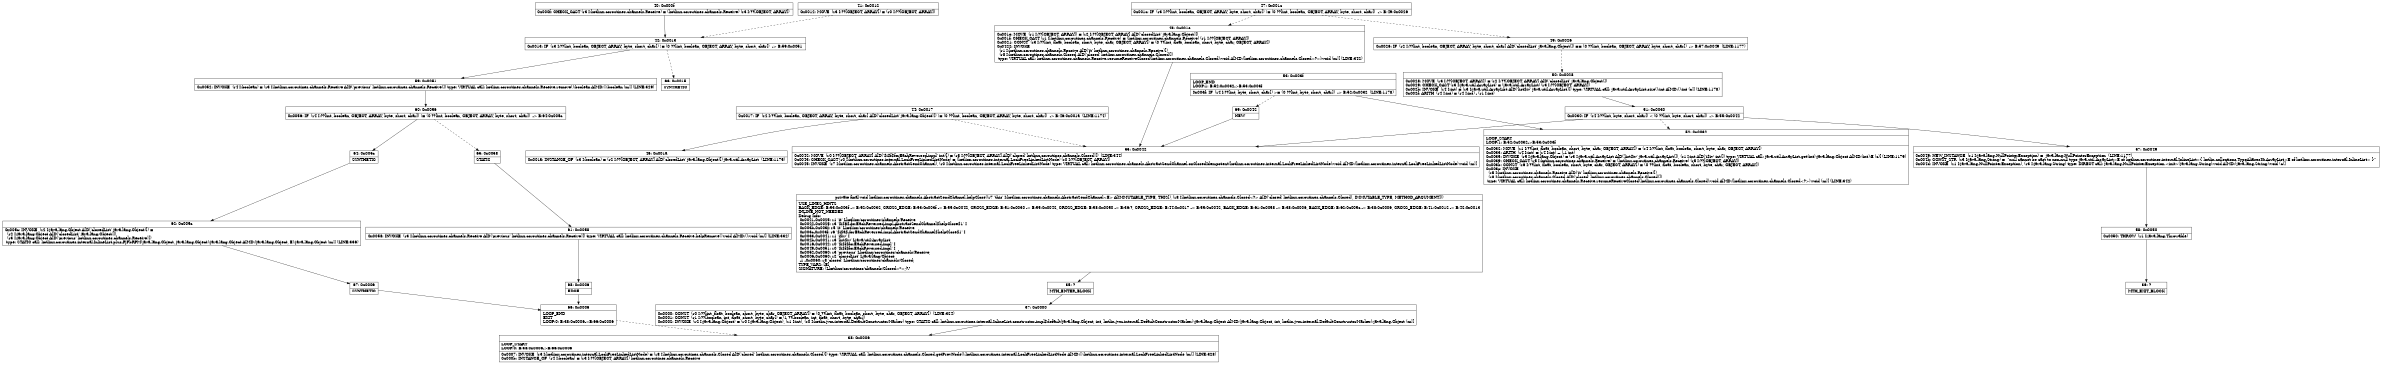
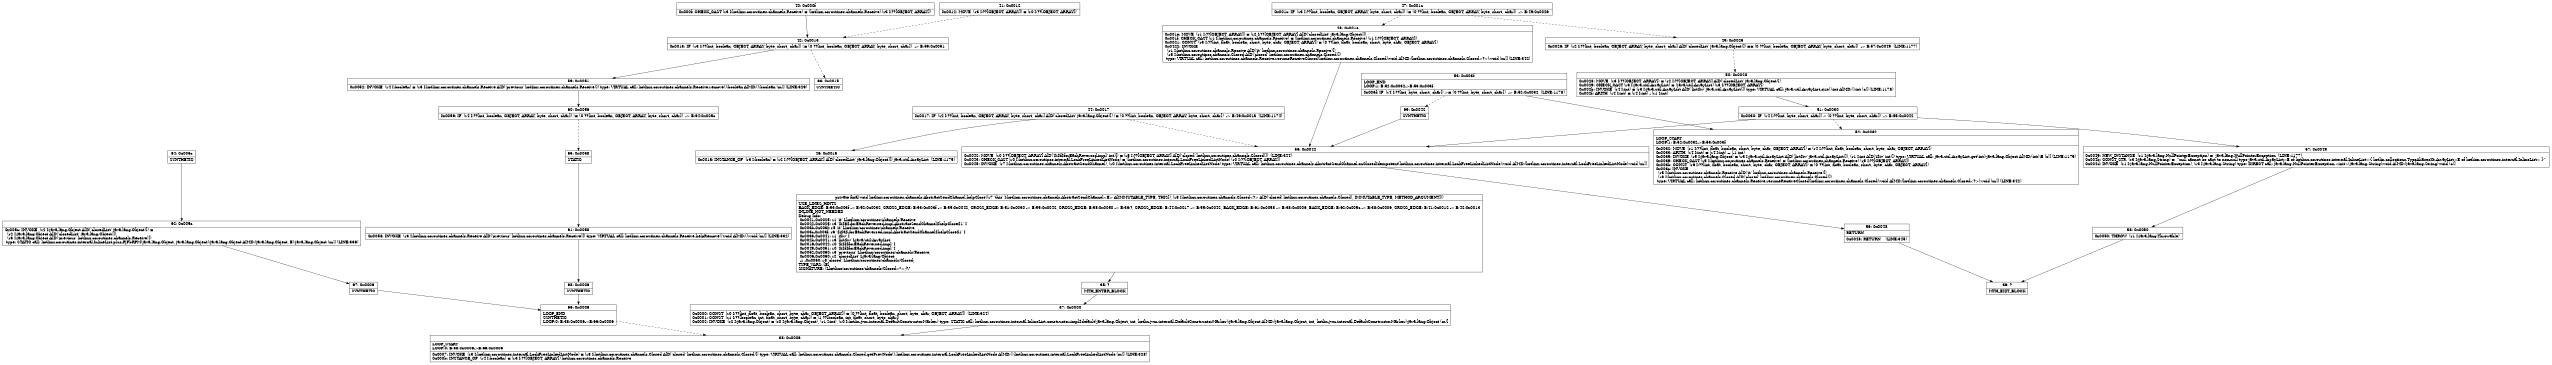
node "69: 0x0042": text "NEW" -> "SYNTHETIC"
edge "60: 0x0056" -> "64: 0x005c": removed
node "56: 0x0048": added
node "68: 0x0006": text "EDGE" -> "SYNTHETIC"
node "66: 0x0006": text "EXIT" -> "SYNTHETIC"
